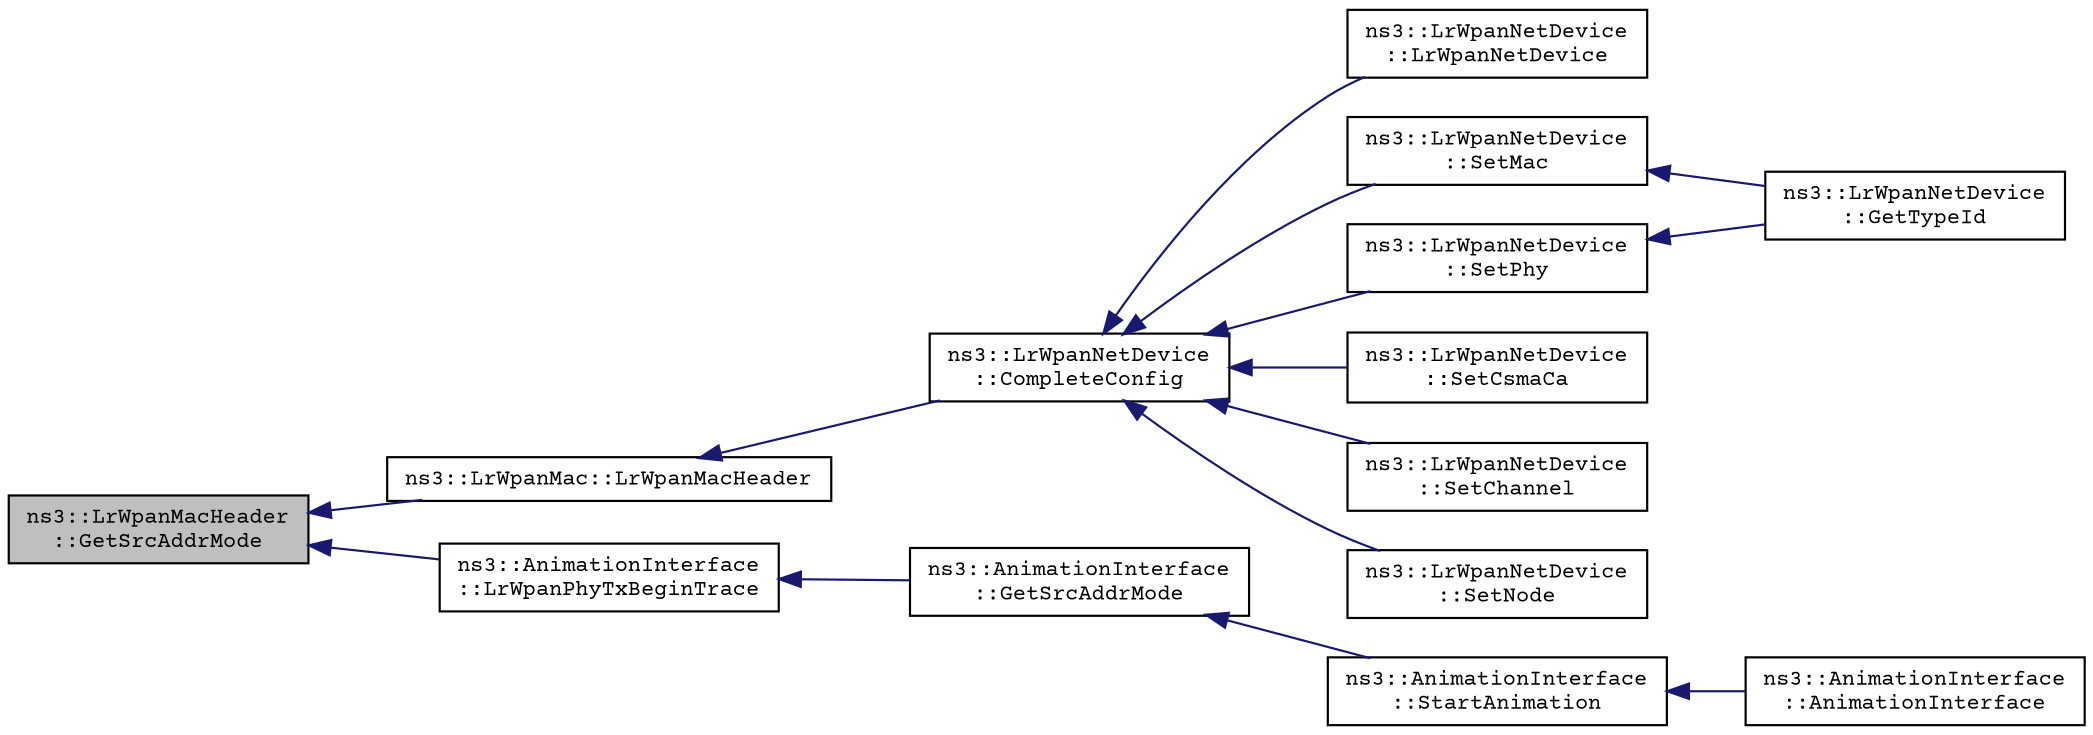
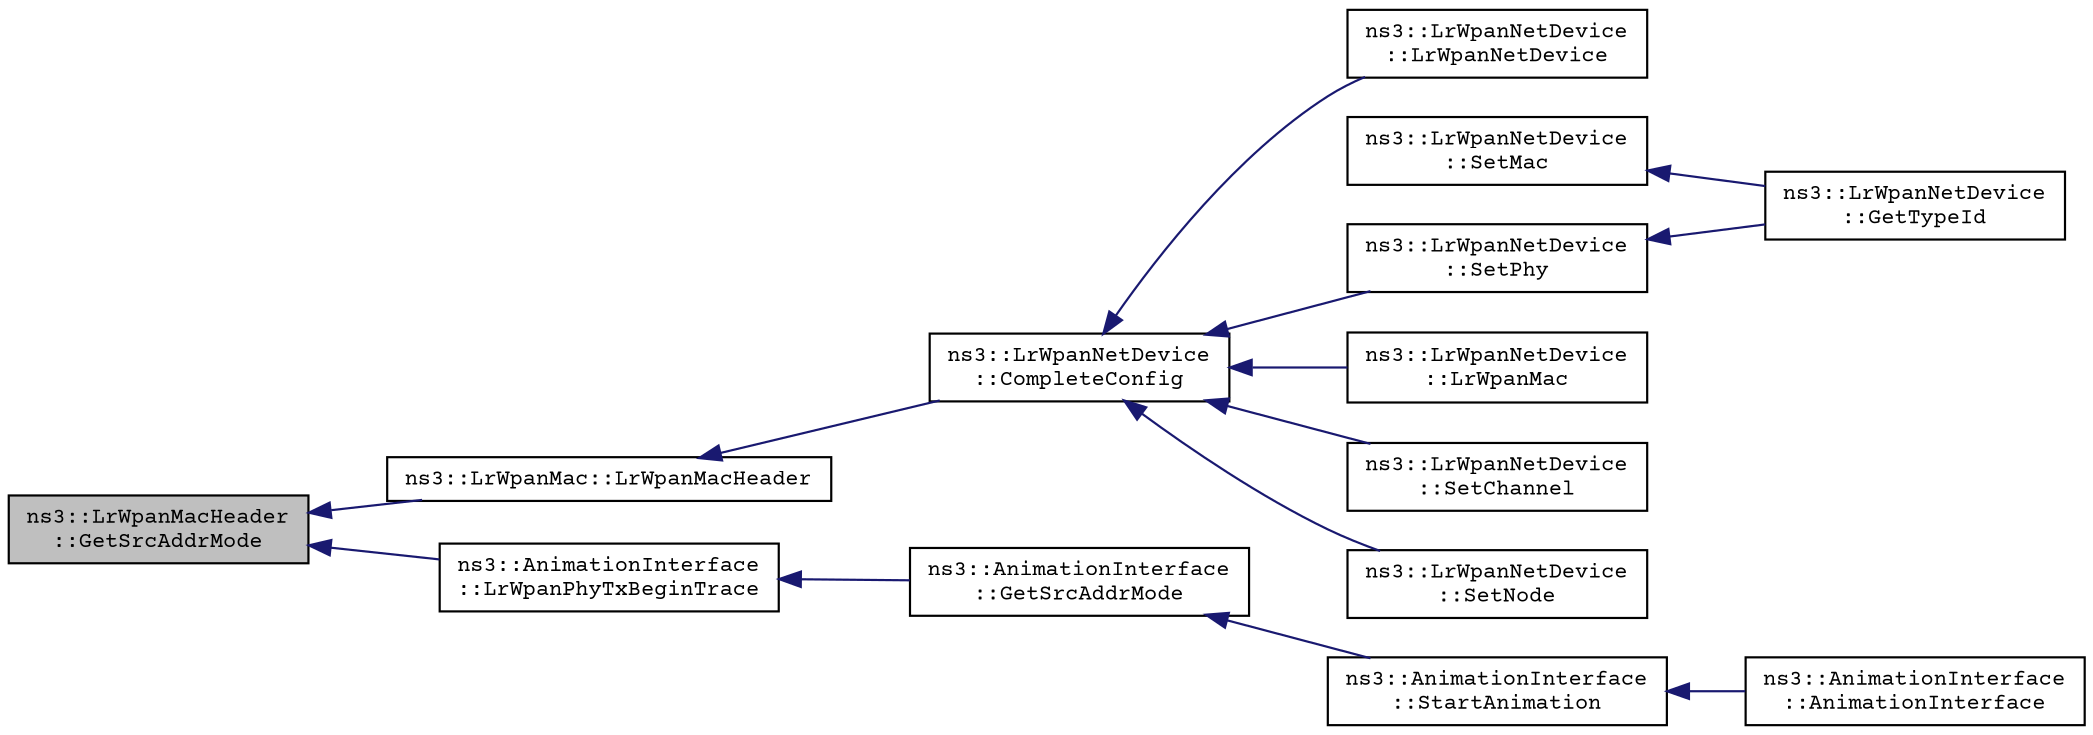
edge "ns3::LrWpanNetDevice ::SetMac" -> "ns3::LrWpanNetDevice ::CompleteConfig": removed
node "ns3::LrWpanNetDevice ::SetCsmaCa": label "ns3::LrWpanNetDevice ::SetCsmaCa" -> "ns3::LrWpanNetDevice ::LrWpanMac"
